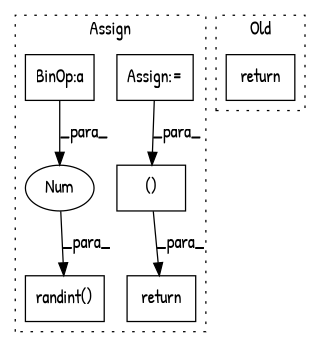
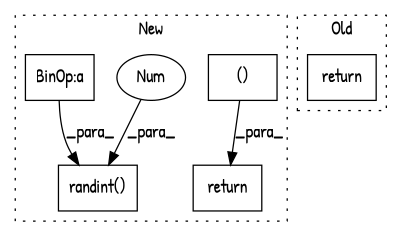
cluster "Assign": label "Assign" -> "New"
node "Assign:=": removed
edge "BinOp:a" -> "Num": now "BinOp:a" -> "randint()"
